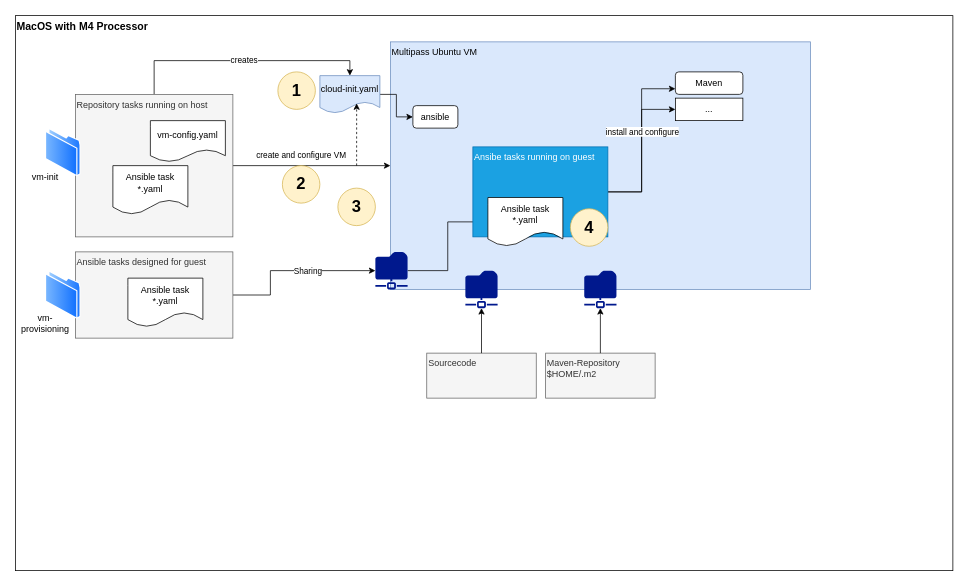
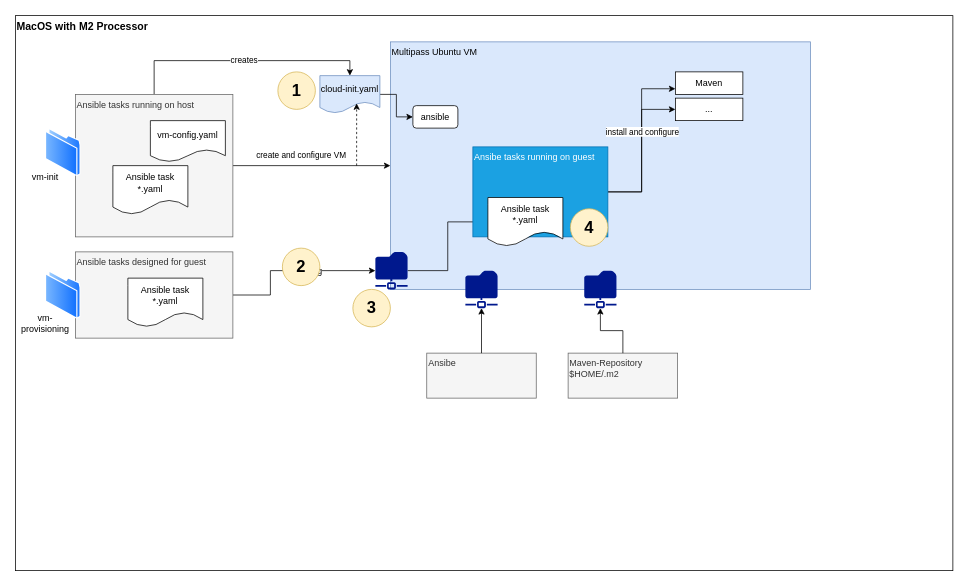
node "MacOS with M4 Processor": label "MacOS with M4 Processor" -> "MacOS with M2 Processor"
node "Maven": shape rounded rectangle -> rectangle
node "Repository tasks running on host": label "Repository tasks running on host" -> "Ansible tasks running on host"
node "2": moved (301, 184) -> (301, 267)
node "3": moved (357, 207) -> (372, 308)
node "Sourcecode": label "Sourcecode" -> "Ansibe"
node "Maven-Repository $HOME/.m2": moved (600, 375) -> (623, 375)
